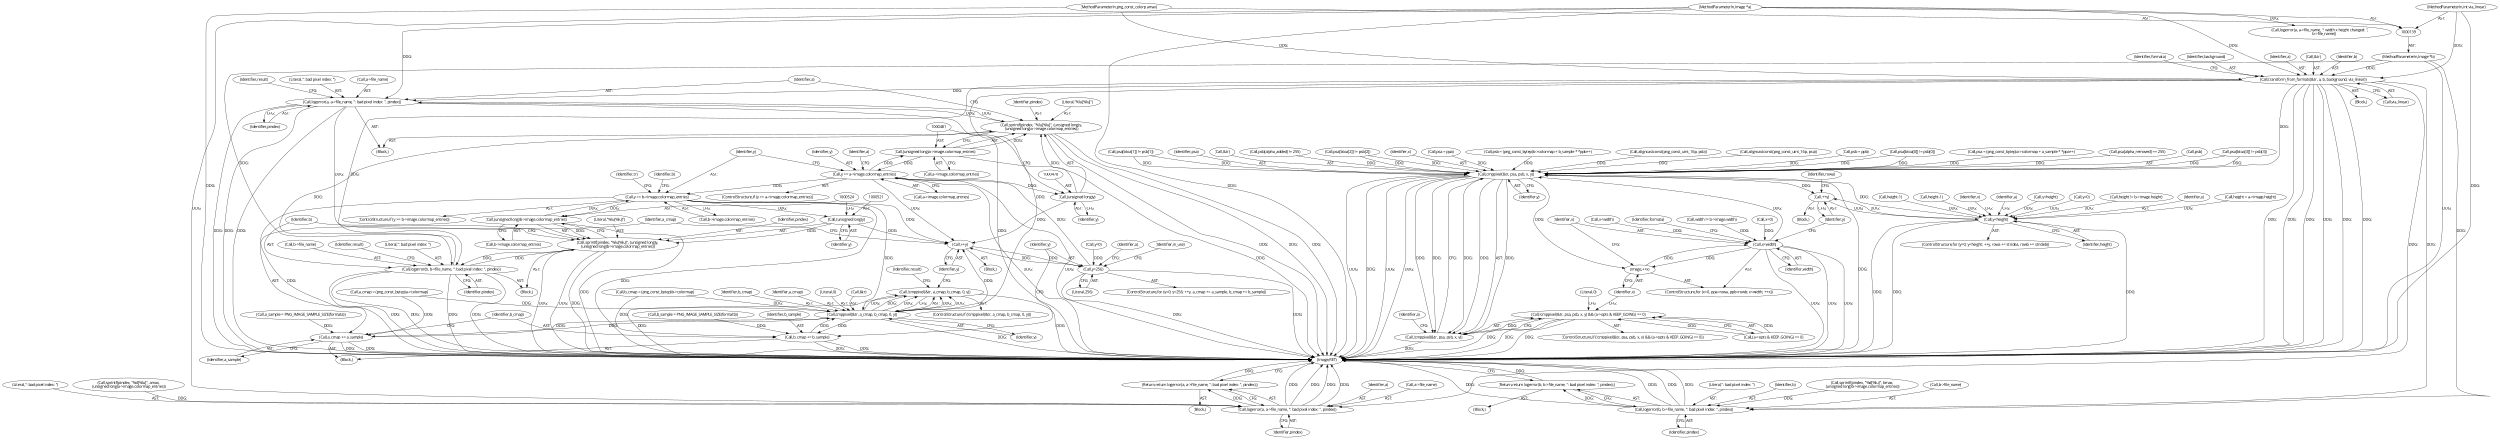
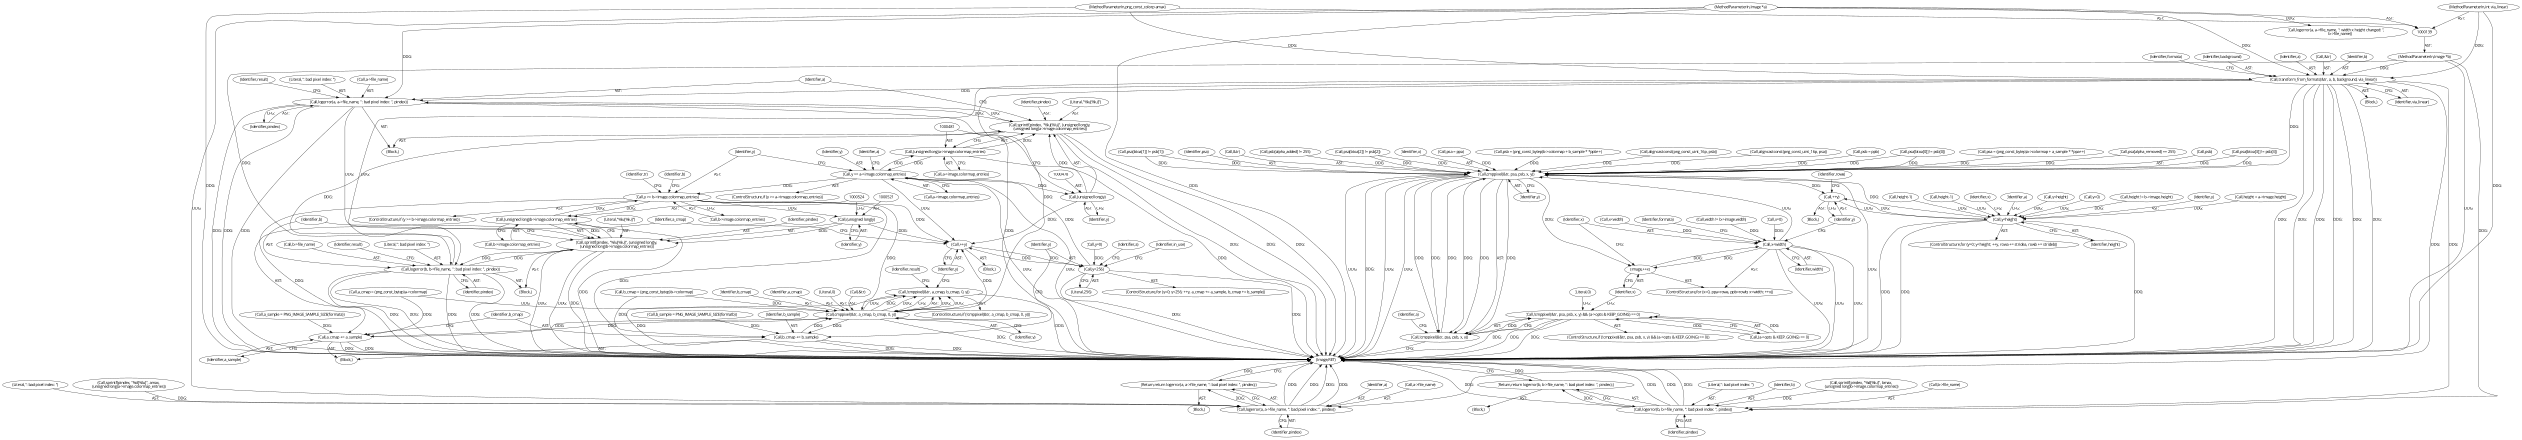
node "(Call,via_linear)": label "(Call,via_linear)" -> "(Identifier,via_linear)"
edge "(Call,!cmppixel(&tr, psa, psb, x, y))" -> "(Call,cmppixel(&tr, psa, psb, x, y))": label "CFG: " -> "DDG: "
edge "(Call,!cmppixel(&tr, psa, psb, x, y))" -> "(Image,RET)": label "DDG: " -> "CFG: "
